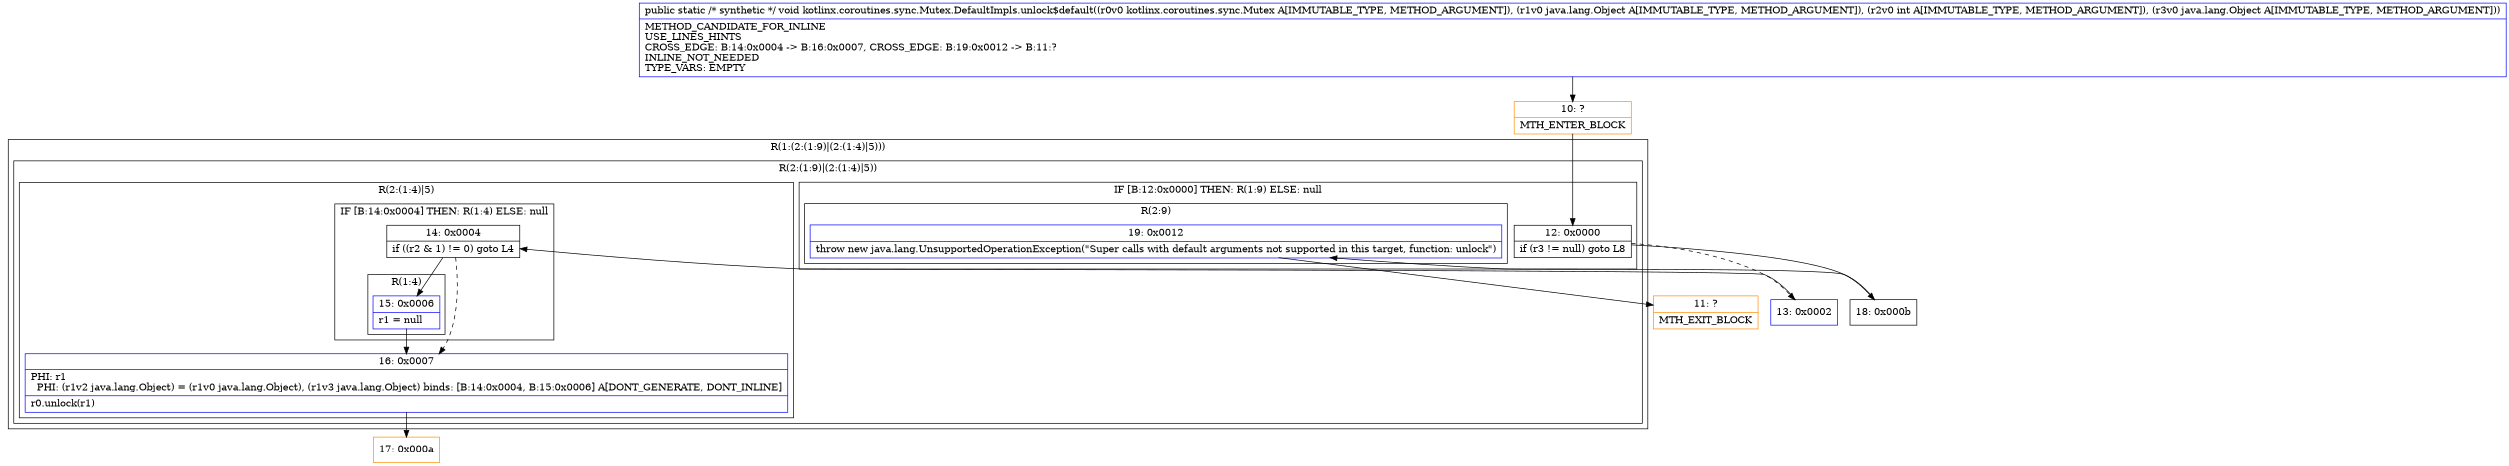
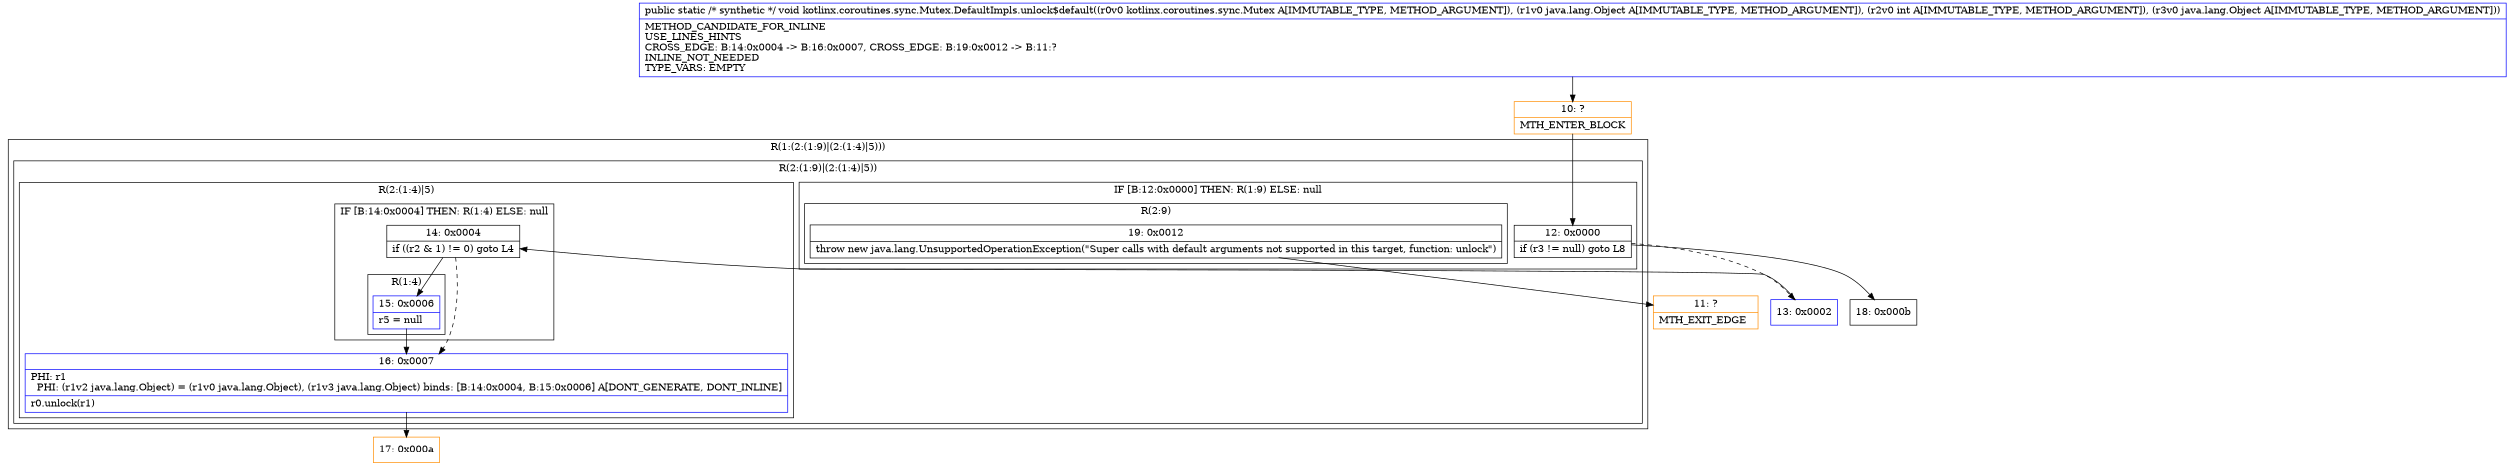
node "19: 0x0012": color blue -> black
edge "18: 0x000b" -> "19: 0x0012": removed
node "15: 0x0006": text "r1 = null" -> "r5 = null"
node "11: ?": text "MTH_EXIT_BLOCK" -> "MTH_EXIT_EDGE"
